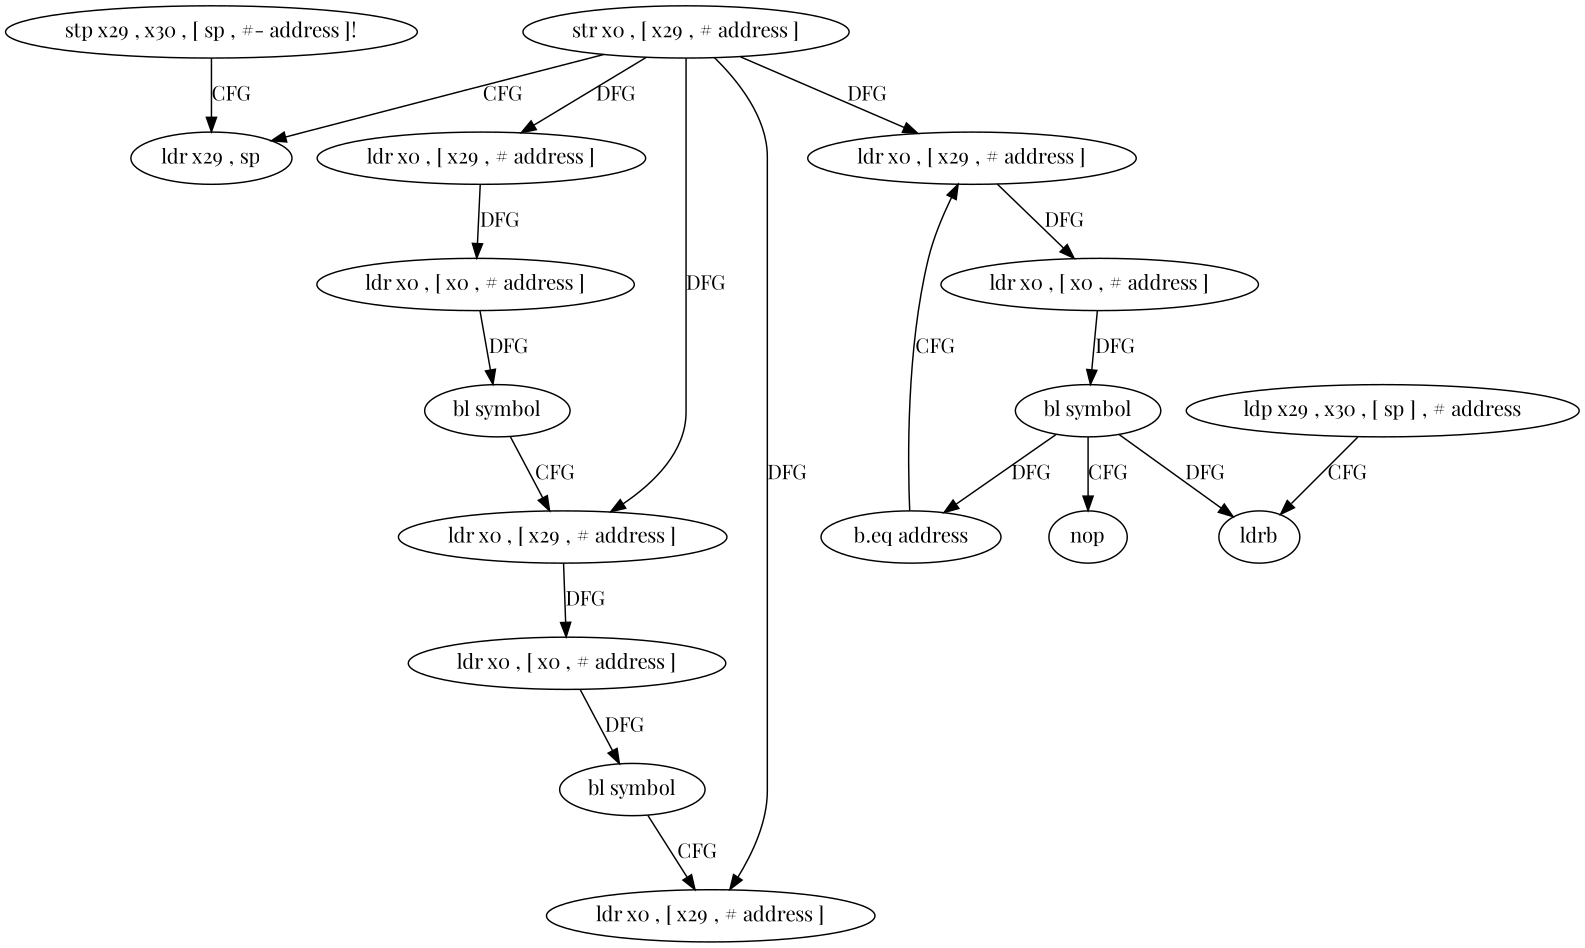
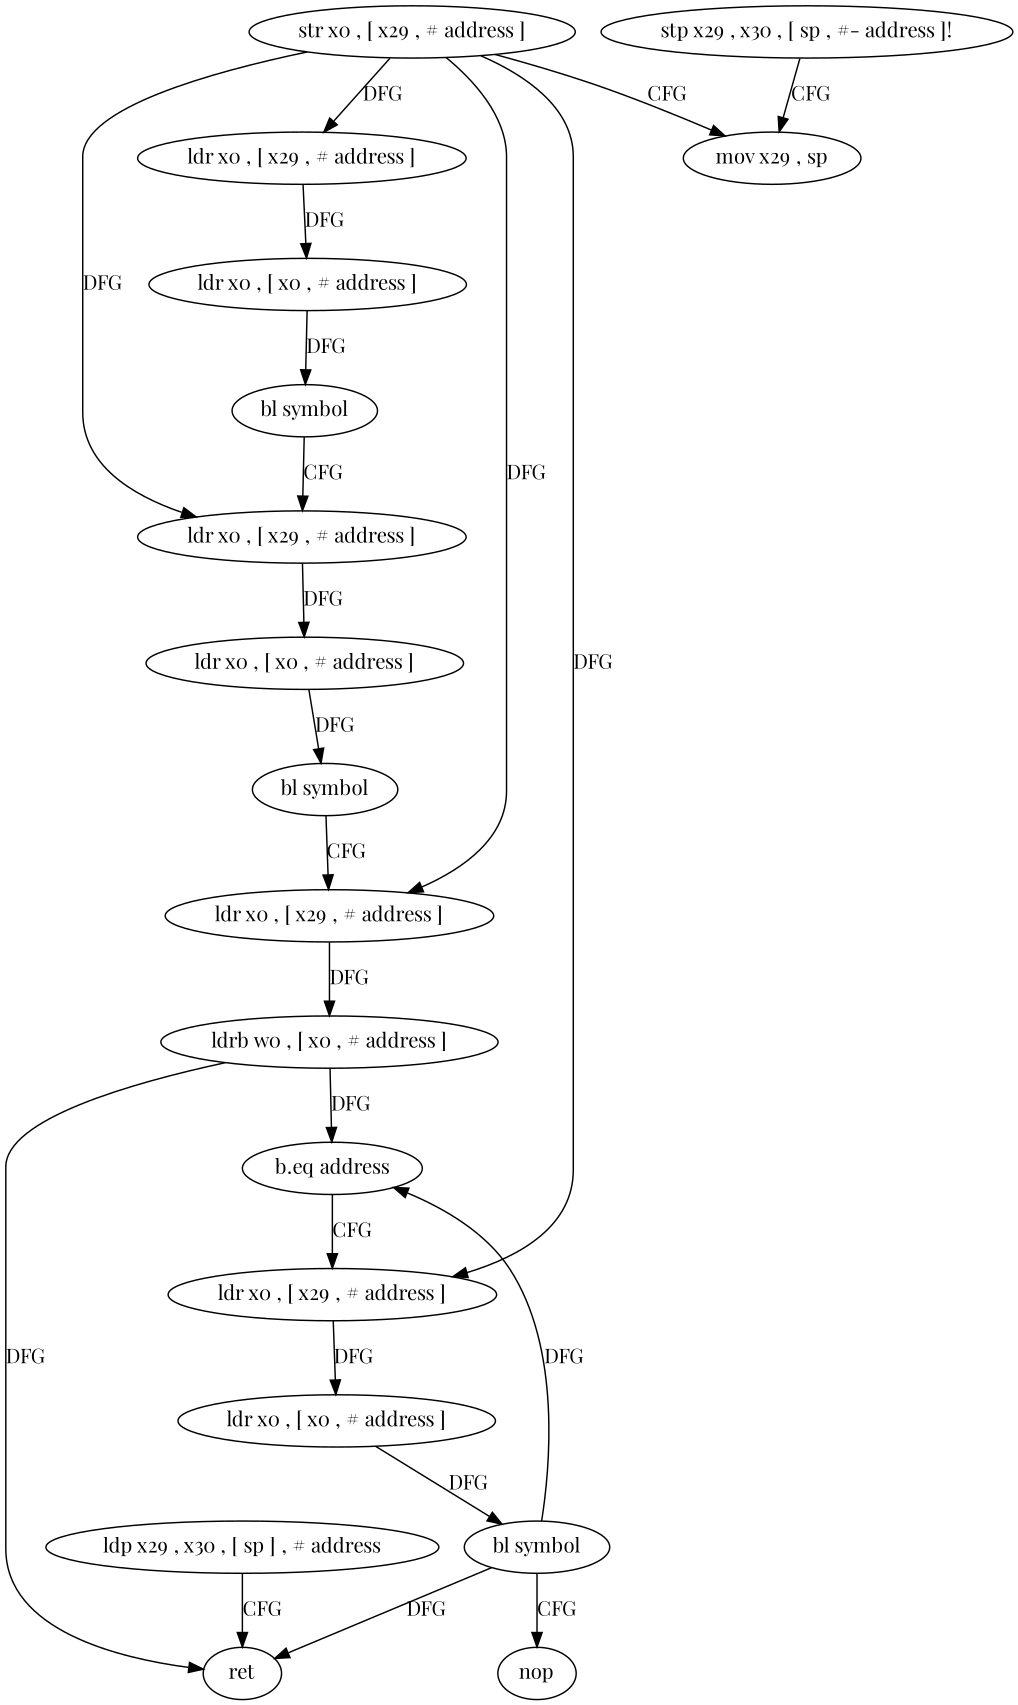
node "ldr x29 , sp": label "ldr x29 , sp" -> "mov x29 , sp"
node "ldrb": label "ldrb" -> "ret"
node "ldrb w0 , [ x0 , # address ]": added
